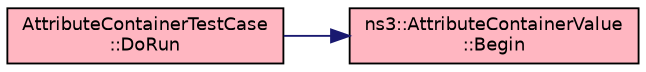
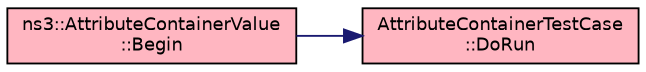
edge "AttributeContainerTestCase ::DoRun" -> "ns3::AttributeContainerValue ::Begin": reversed
